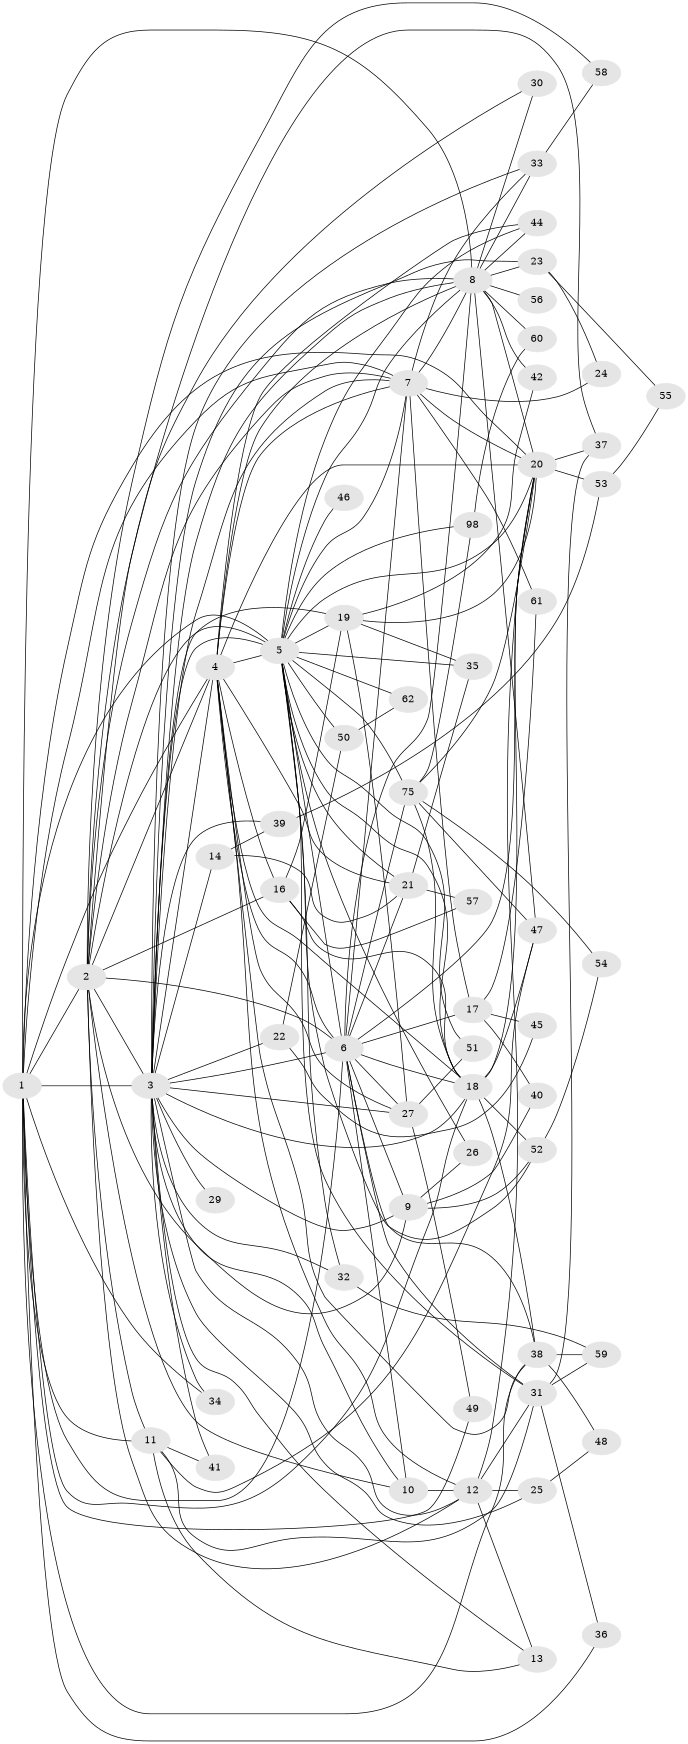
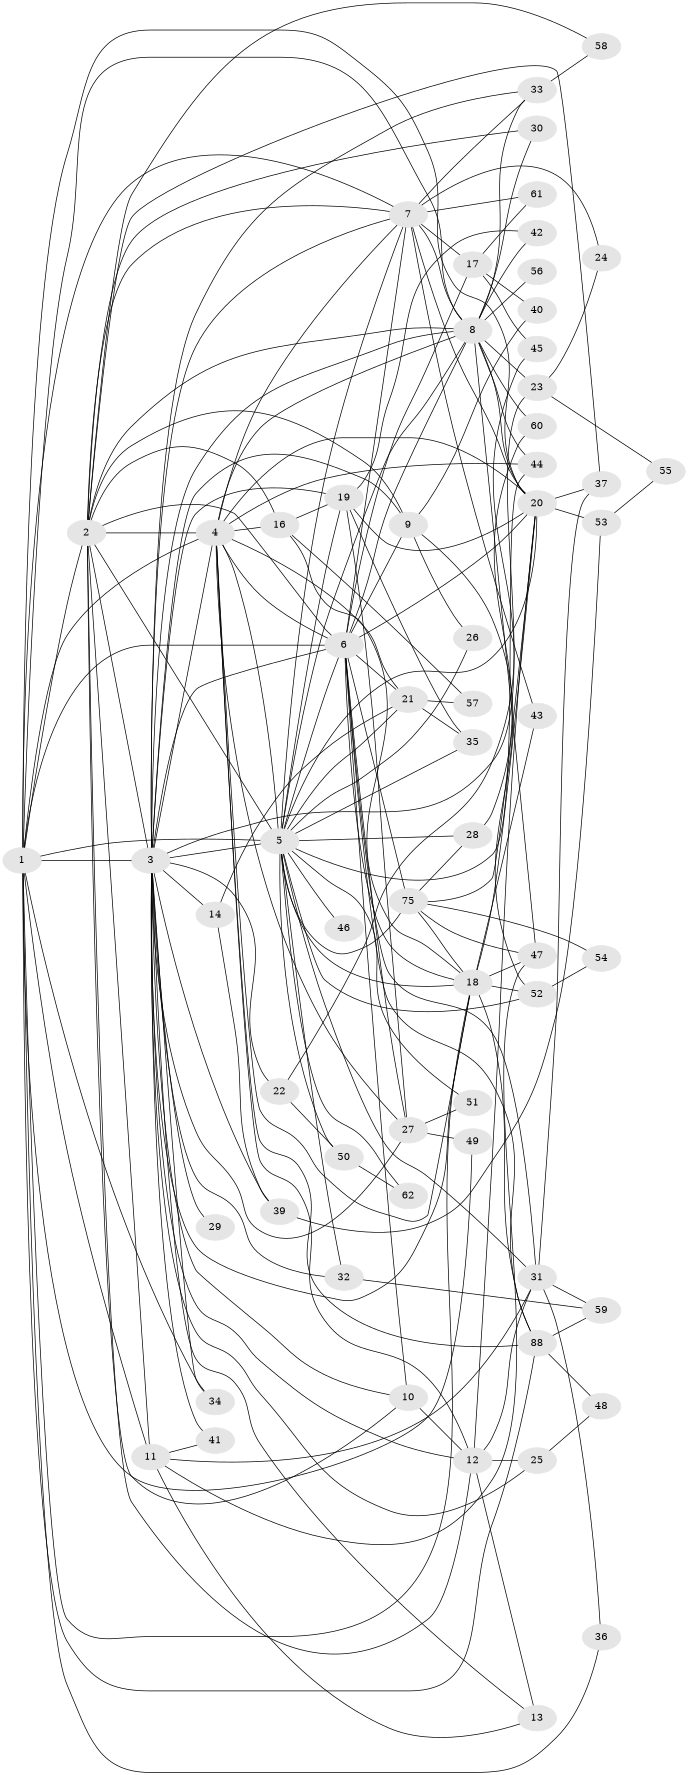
node "98": label "98" -> "28"
node "43": added
node "38": label "38" -> "88"
